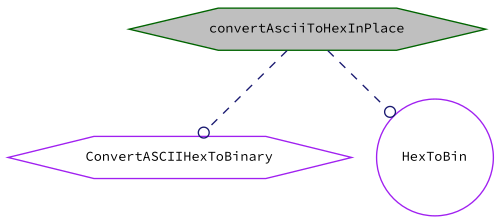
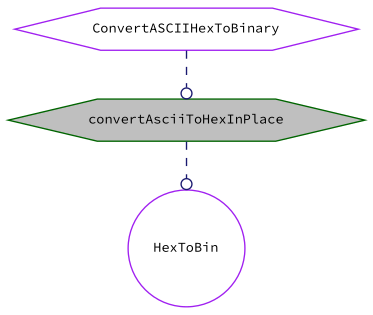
edge "convertAsciiToHexInPlace" -> "ConvertASCIIHexToBinary": reversed
